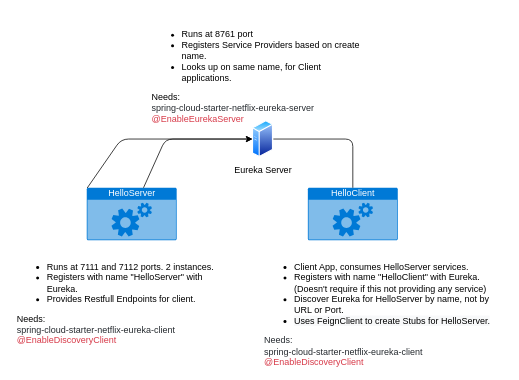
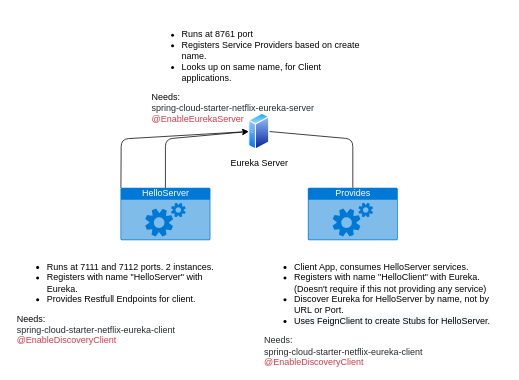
node "Eureka Server": moved (263, 139) -> (259, 132)
node "HelloClient": label "HelloClient" -> "Provides"
node "HelloServer": moved (132, 214) -> (165, 214)
